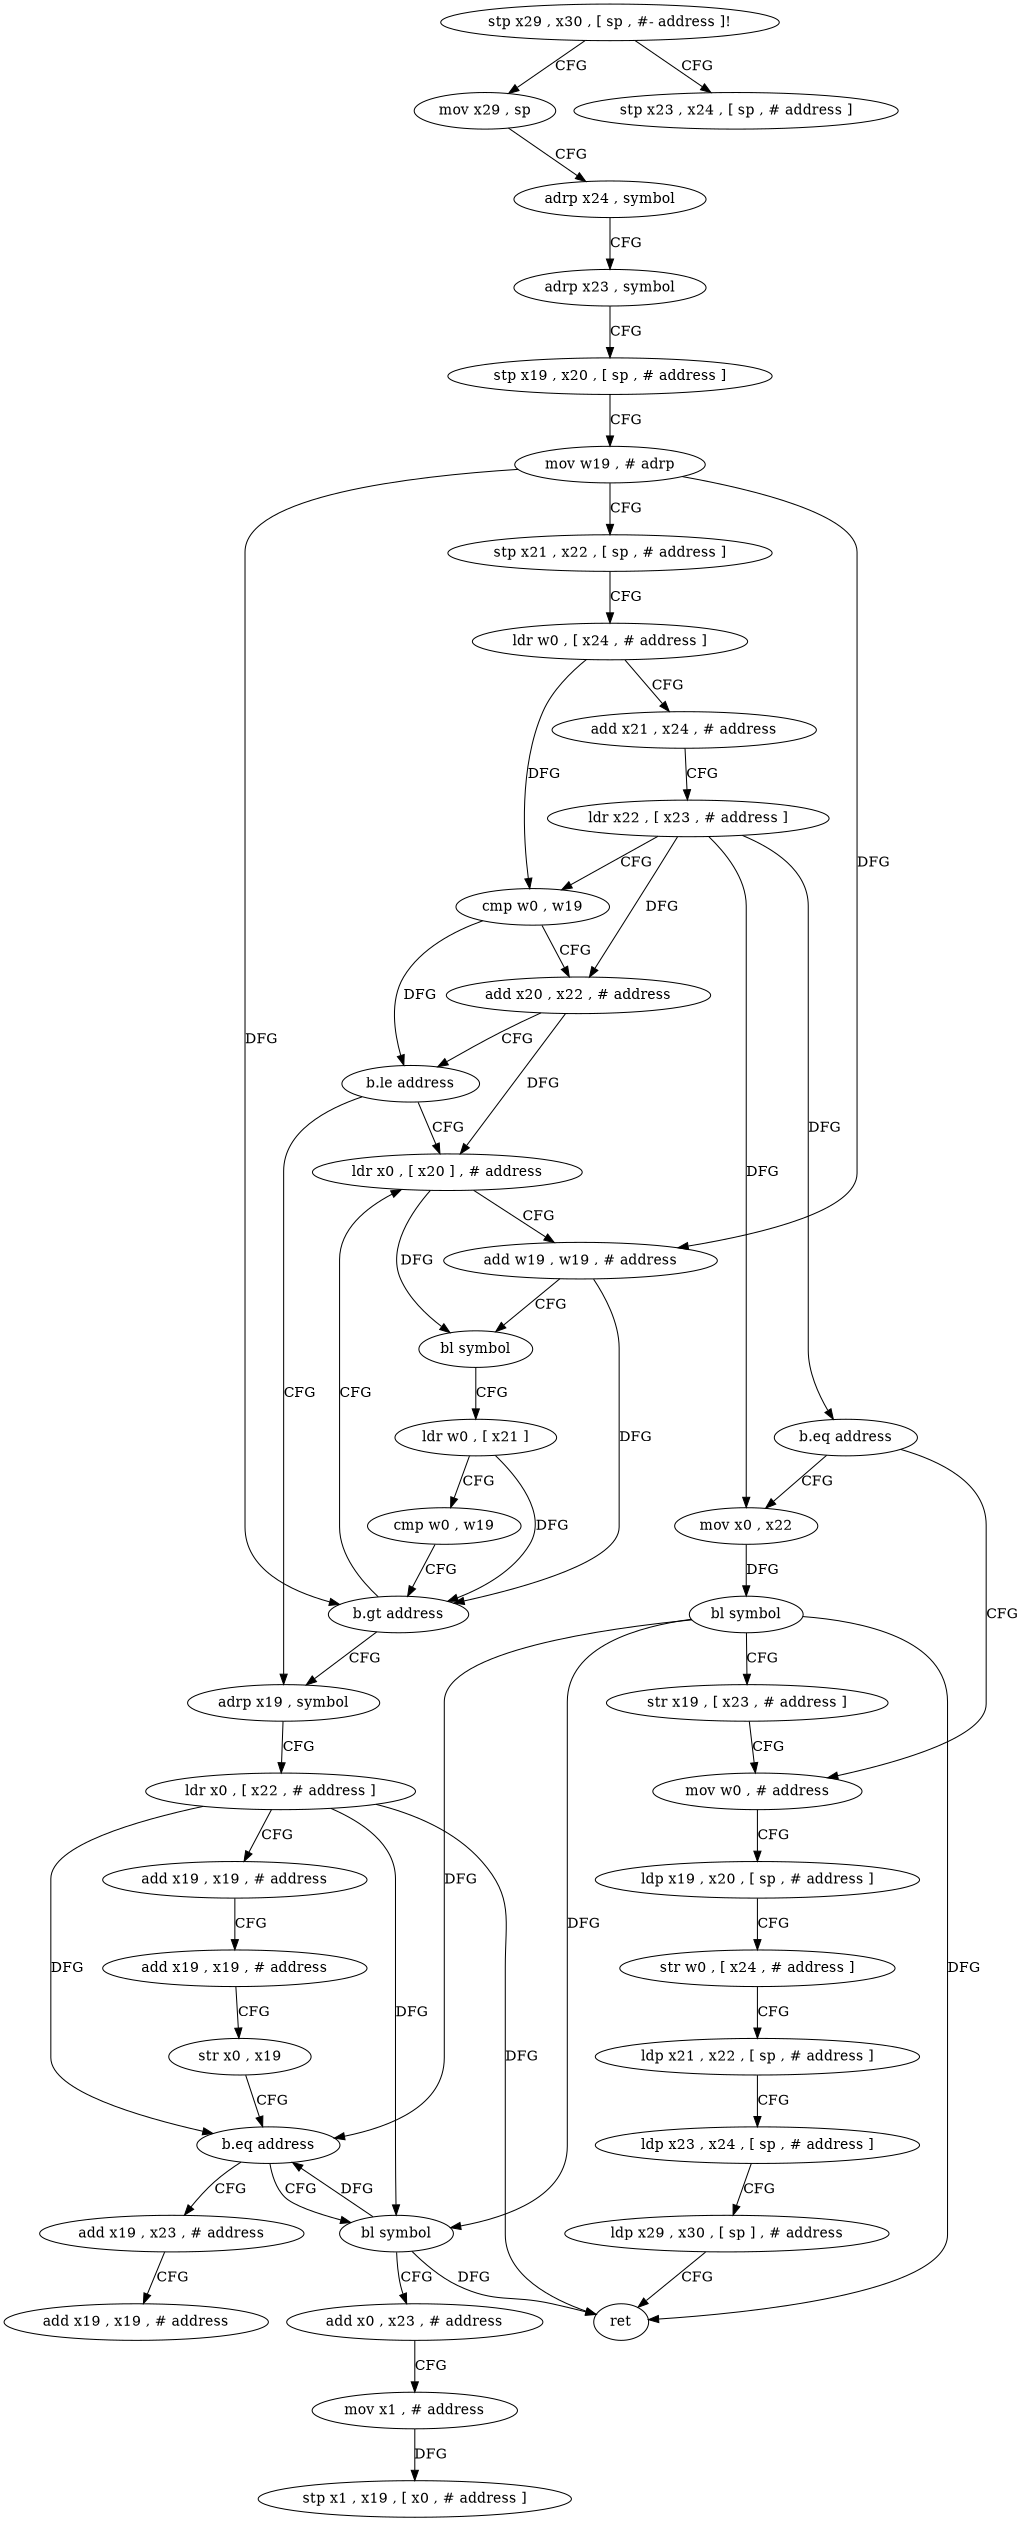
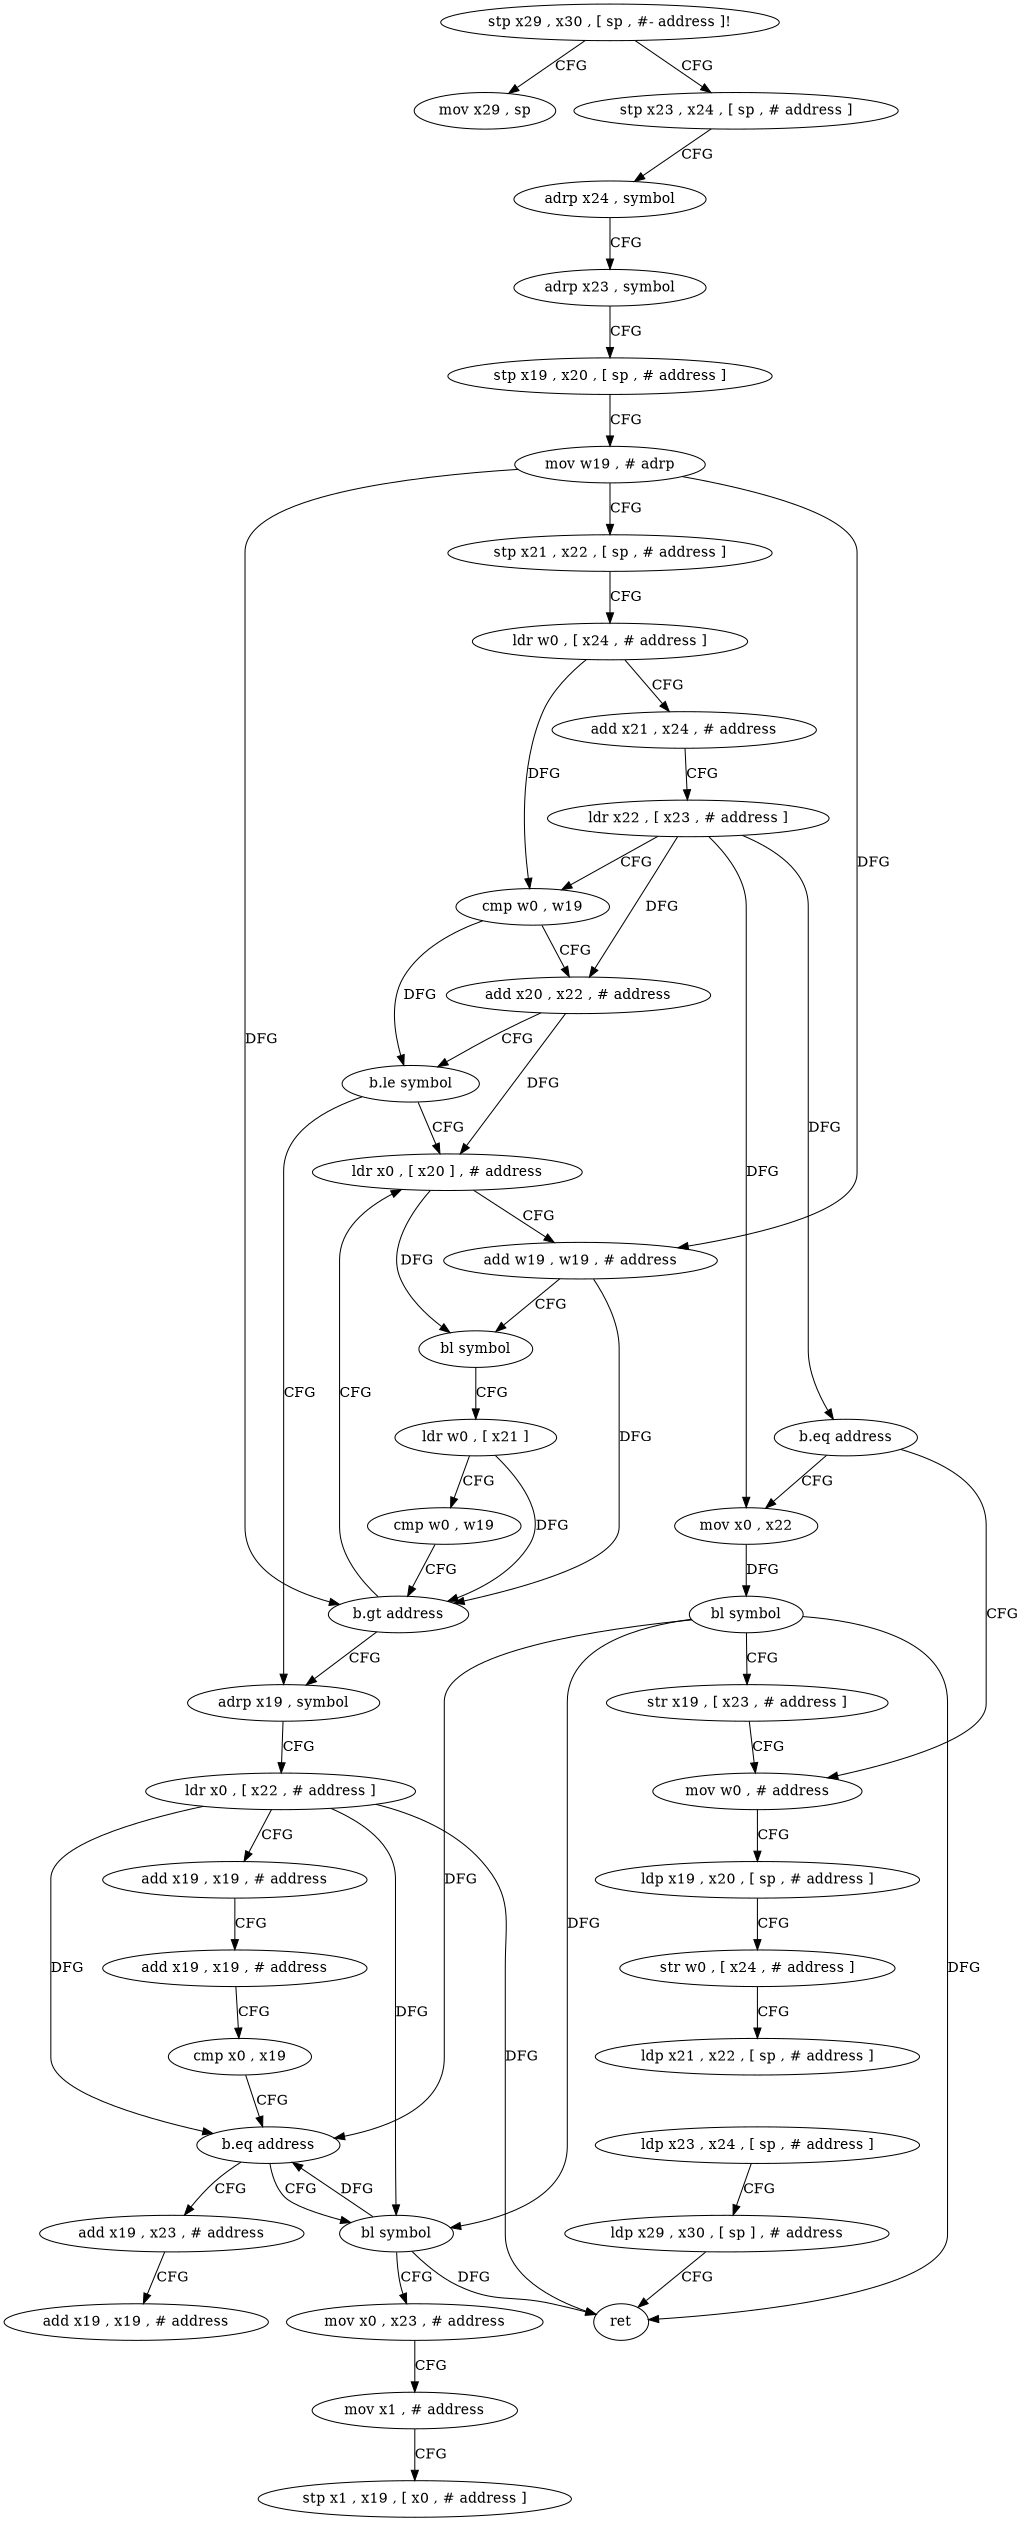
edge "mov x29 , sp" -> "adrp x24 , symbol": now "stp x23 , x24 , [ sp , # address ]" -> "adrp x24 , symbol"
node "b.le address": label "b.le address" -> "b.le symbol"
node "str x0 , x19": label "str x0 , x19" -> "cmp x0 , x19"
edge "ldp x21 , x22 , [ sp , # address ]" -> "ldp x23 , x24 , [ sp , # address ]": removed, label "CFG"
node "add x0 , x23 , # address": label "add x0 , x23 , # address" -> "mov x0 , x23 , # address"
edge "mov x1 , # address" -> "stp x1 , x19 , [ x0 , # address ]": label "DFG" -> "CFG"
